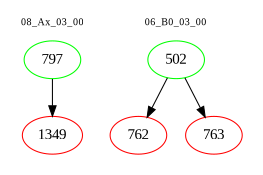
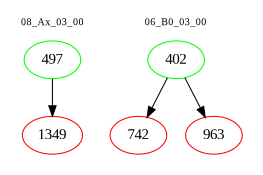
node "797": label "797" -> "497"
node "502": label "502" -> "402"
node "762": label "762" -> "742"
node "763": label "763" -> "963"
